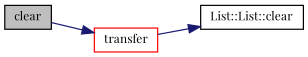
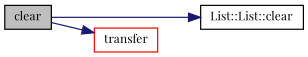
edge "transfer" -> "List::List::clear": now "clear" -> "List::List::clear"
